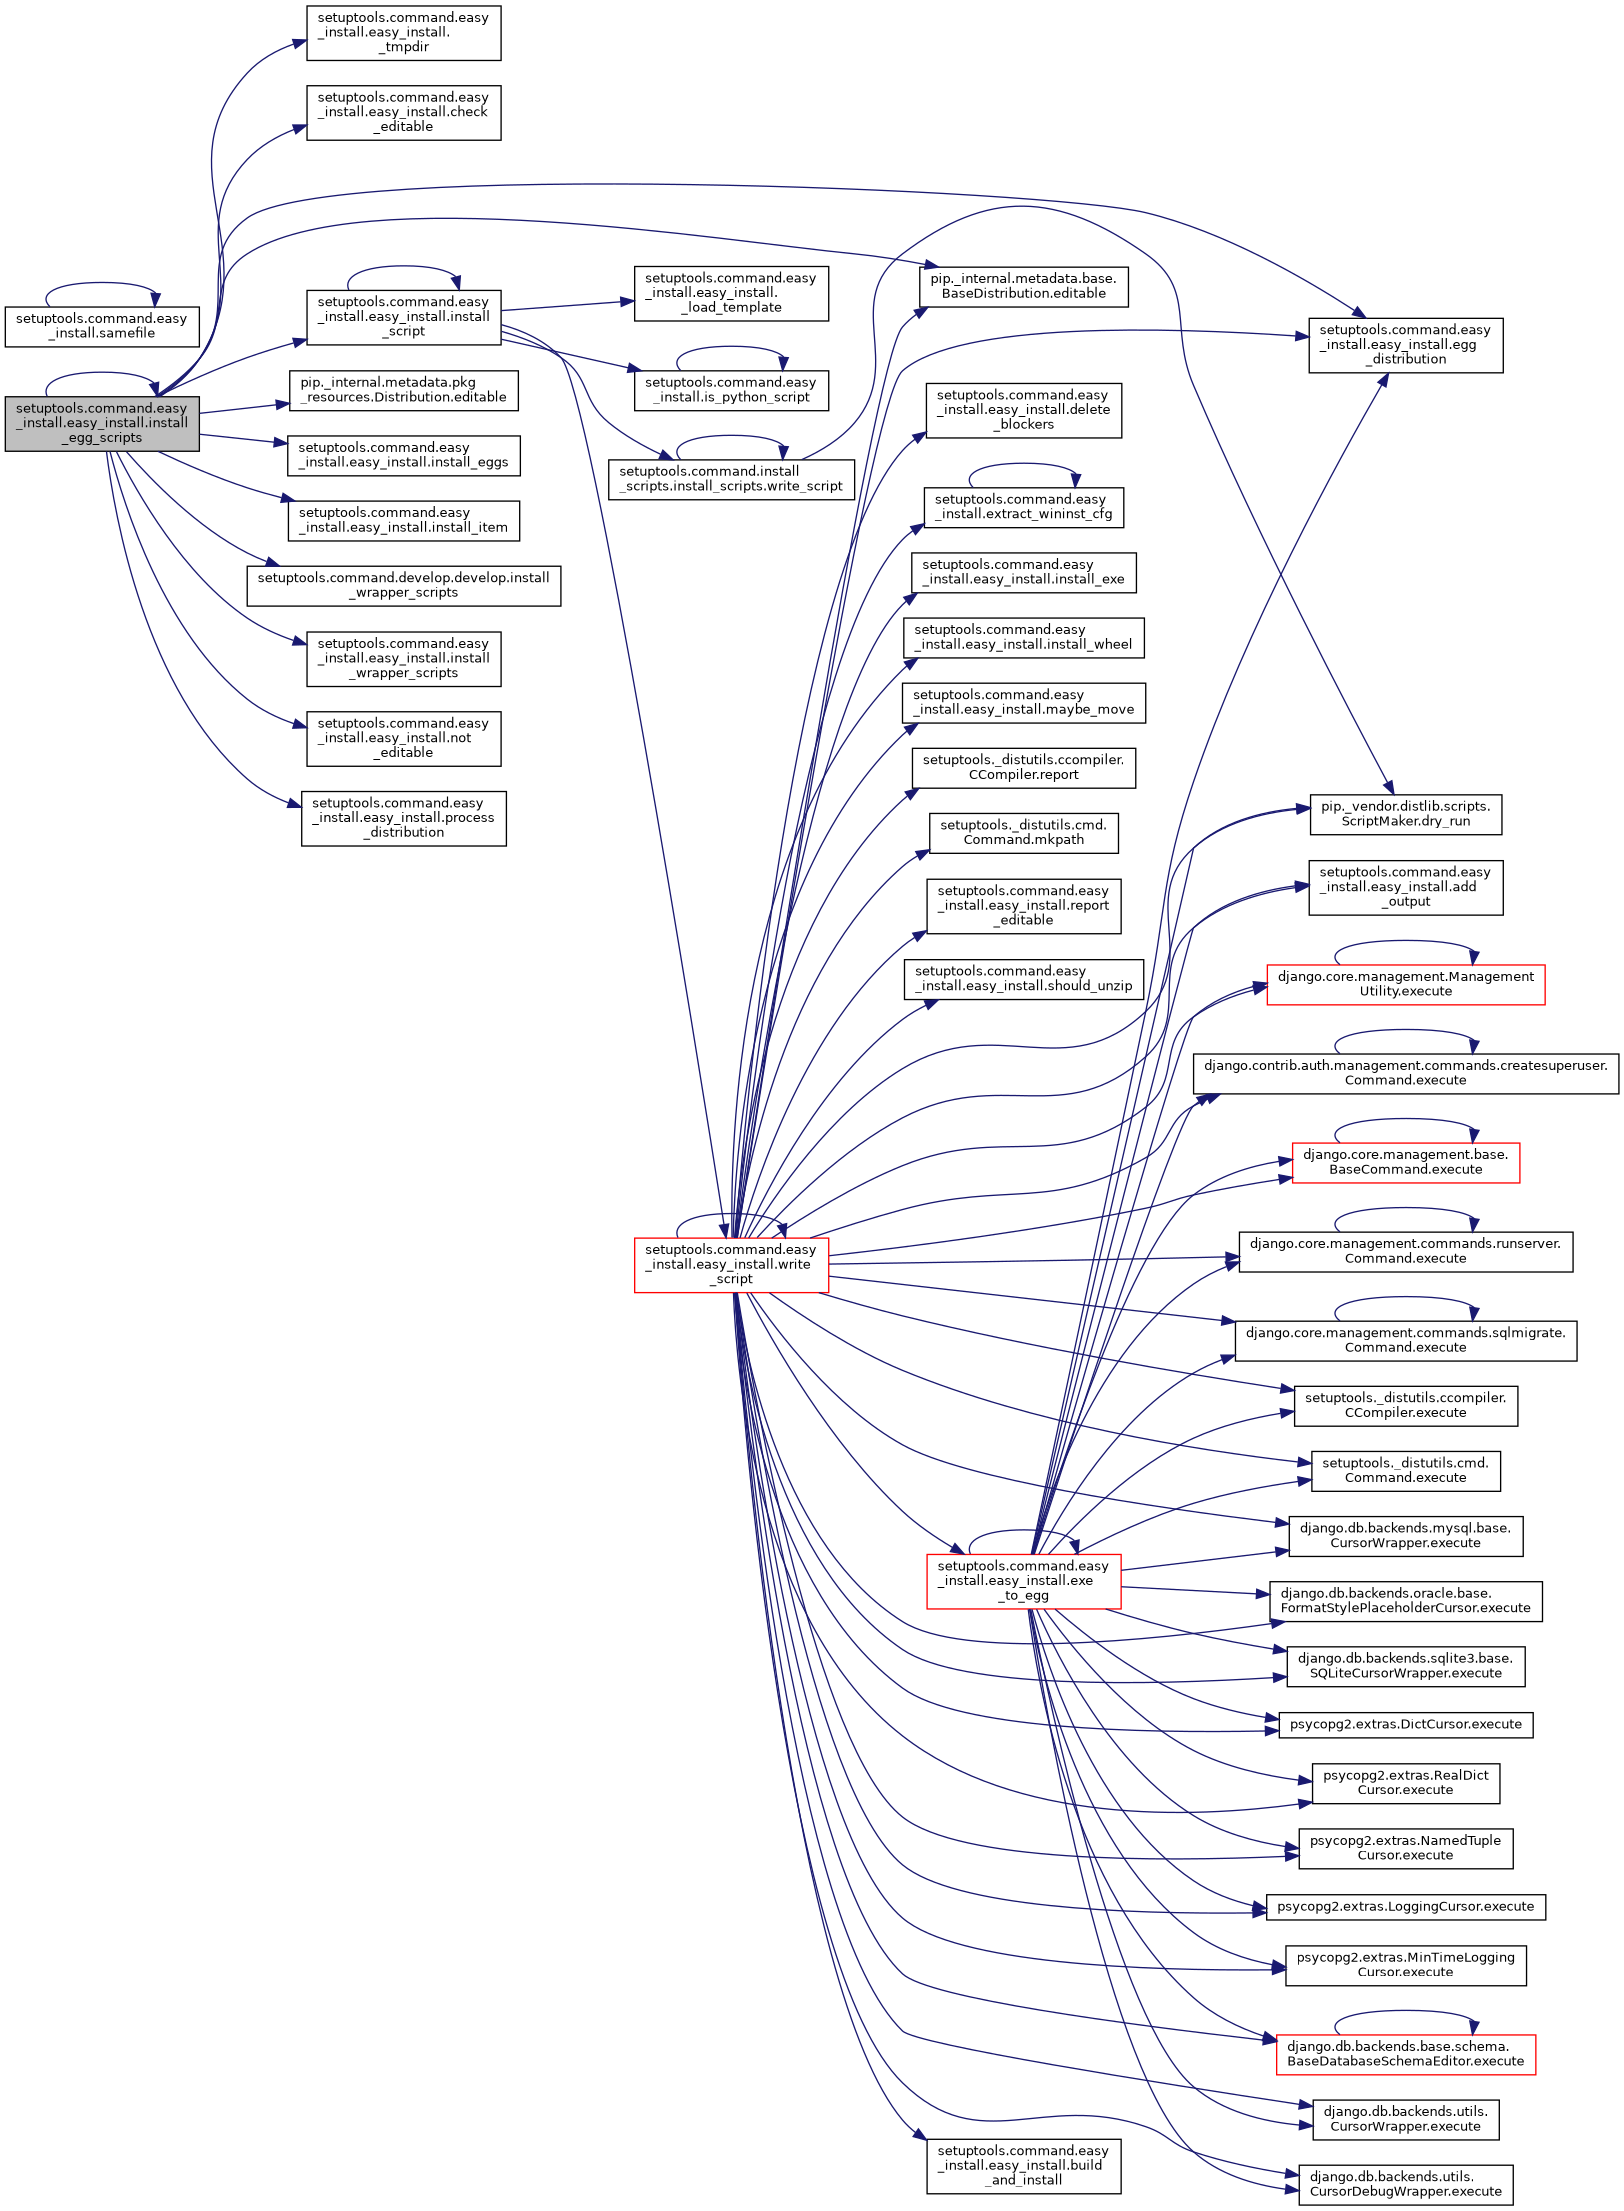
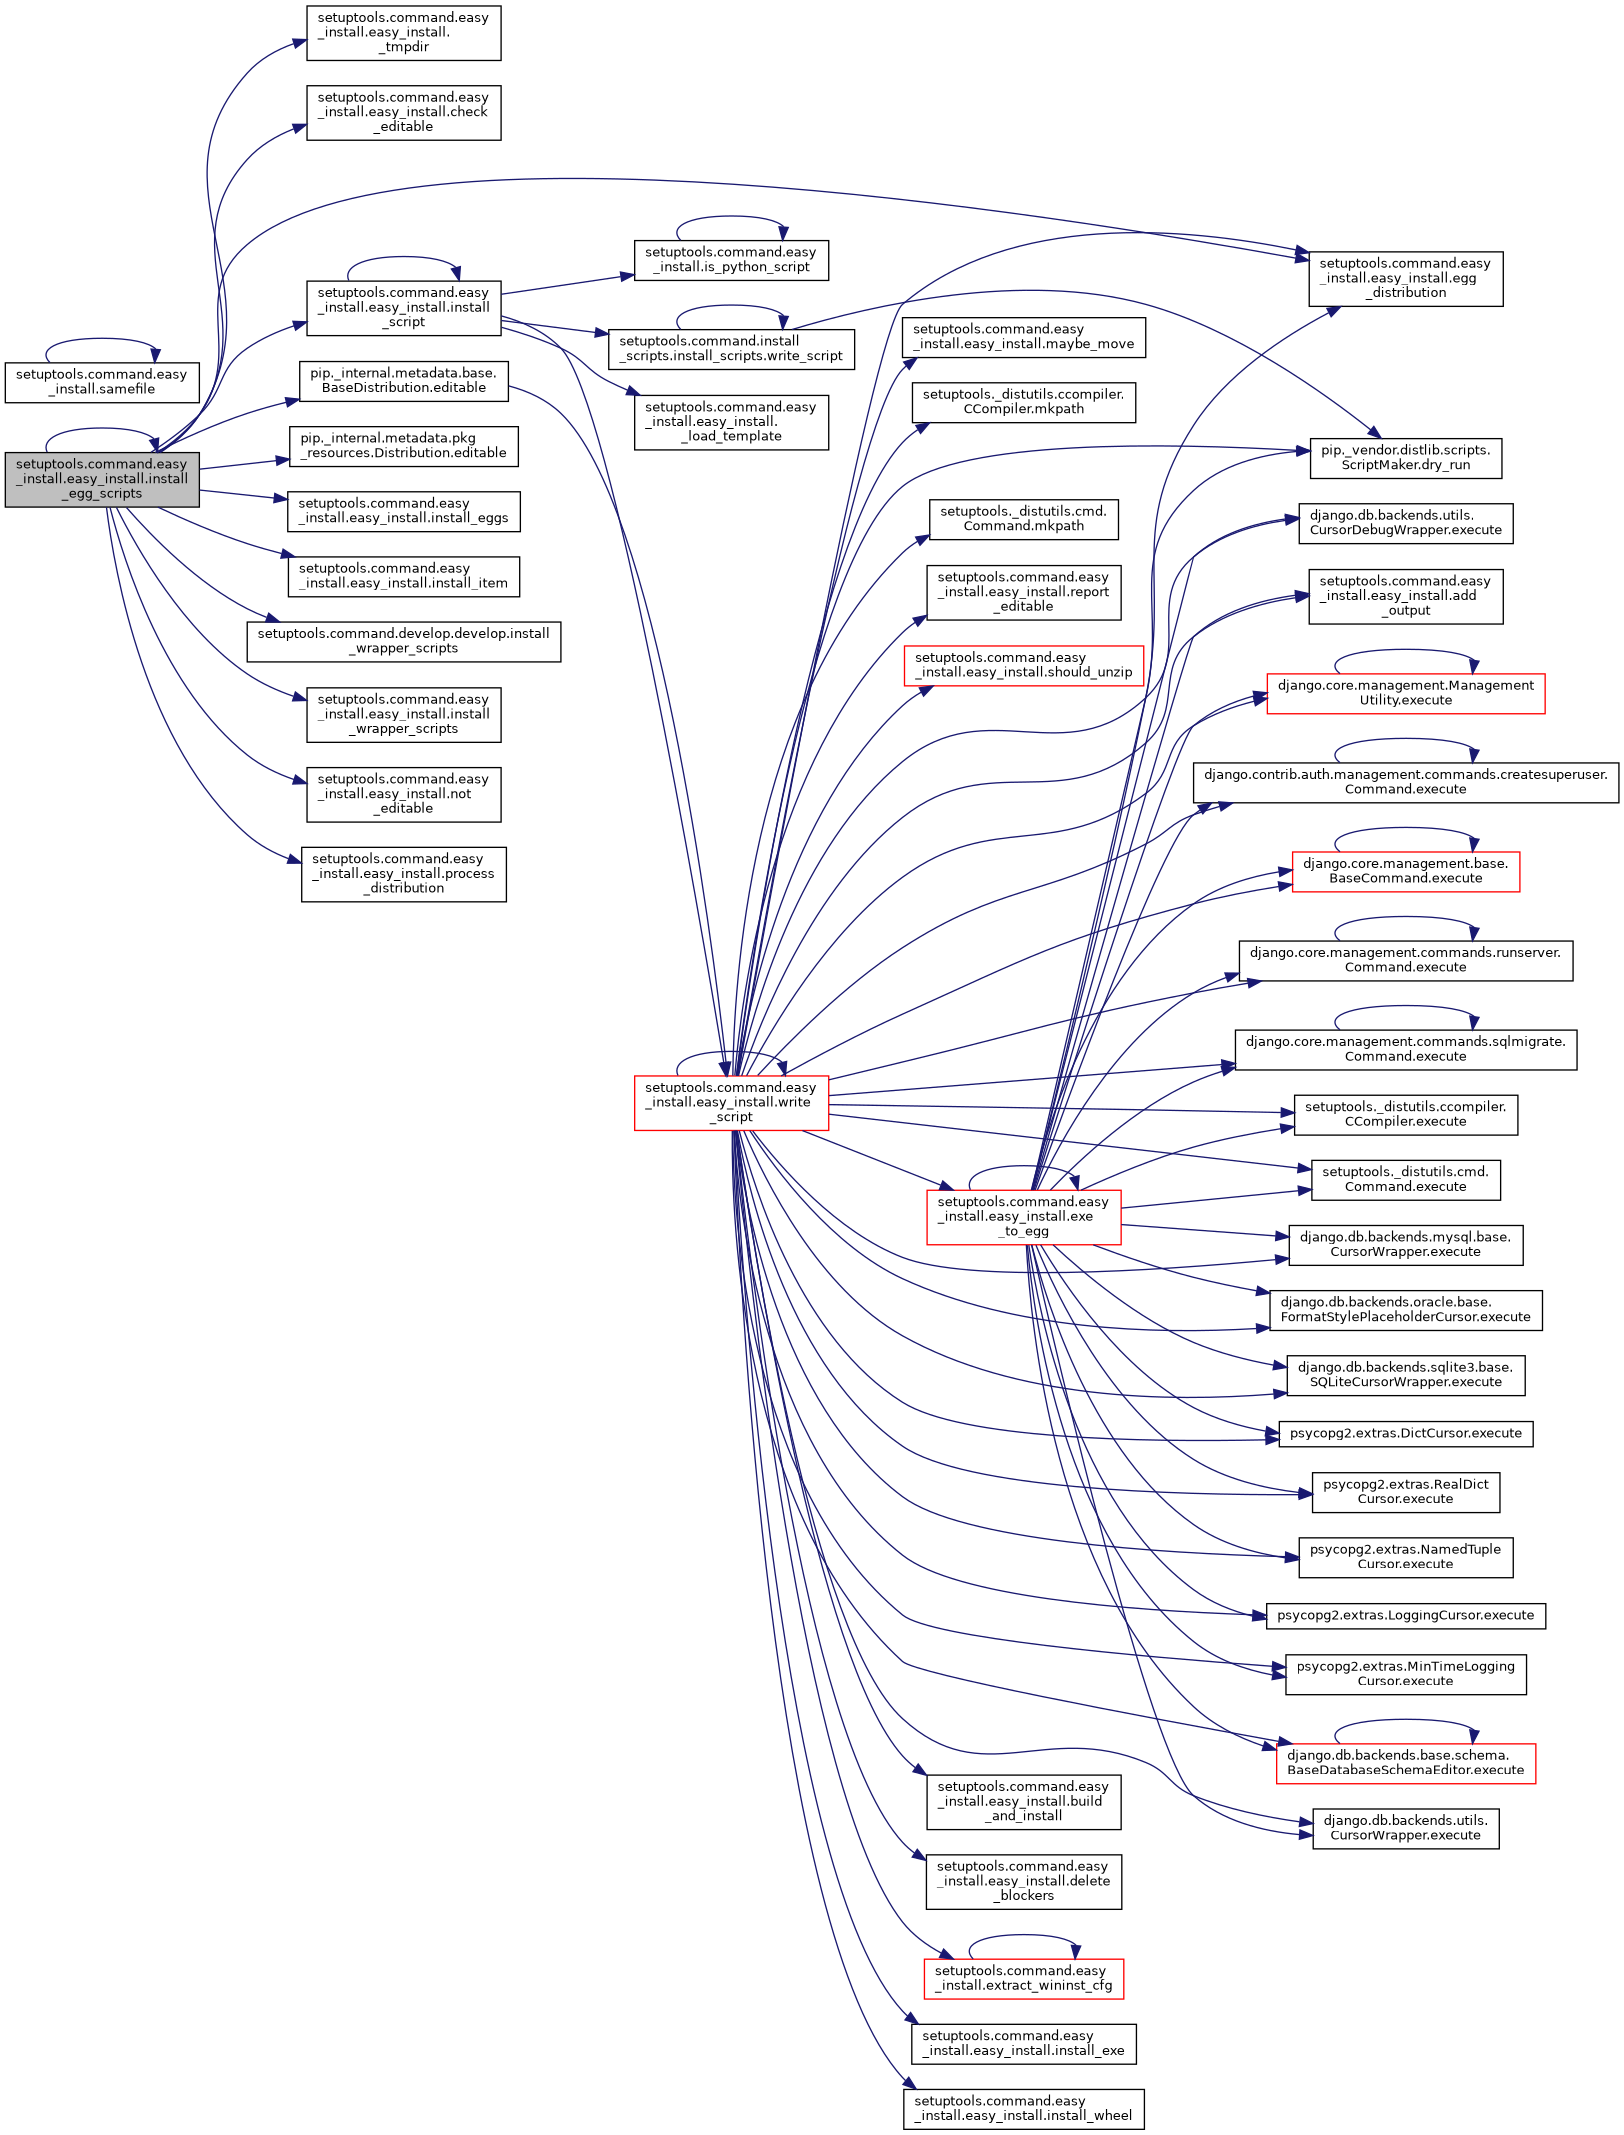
node "setuptools.command.easy _install.extract_wininst_cfg": color black -> red
node "setuptools._distutils.ccompiler. CCompiler.report": label "setuptools._distutils.ccompiler. CCompiler.report" -> "setuptools._distutils.ccompiler. CCompiler.mkpath"
edge "setuptools.command.easy _install.easy_install.write _script" -> "pip._internal.metadata.base. BaseDistribution.editable": reversed
node "setuptools.command.easy _install.easy_install.should_unzip": color black -> red
